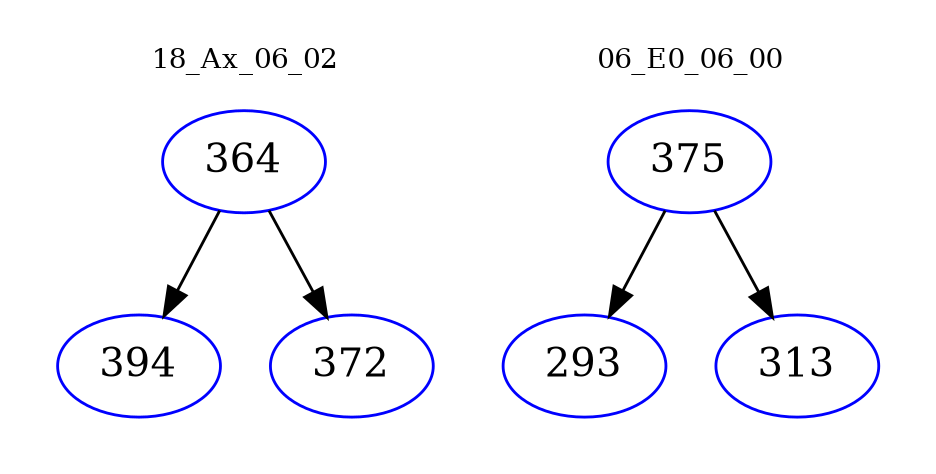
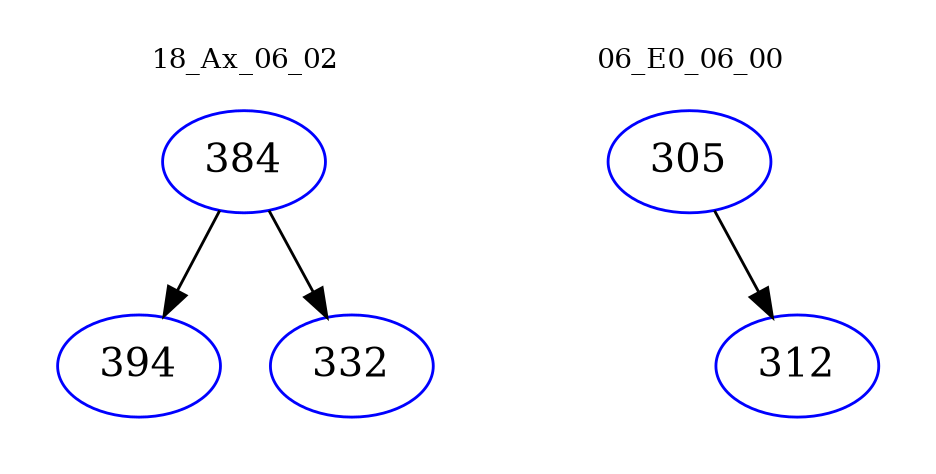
node "364": label "364" -> "384"
node "375": label "375" -> "305"
node "372": label "372" -> "332"
node "293": removed
node "313": label "313" -> "312"
